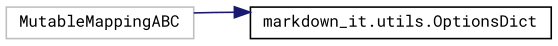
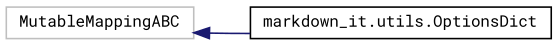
edge "MutableMappingABC" -> "markdown_it.utils.OptionsDict": reversed
